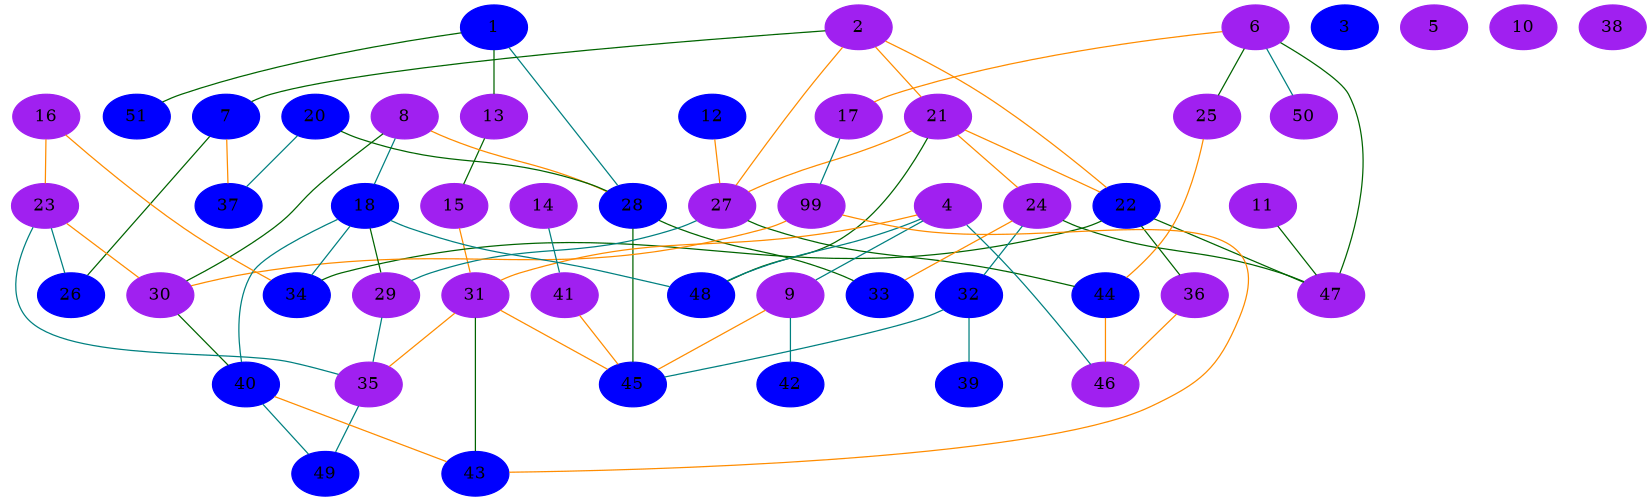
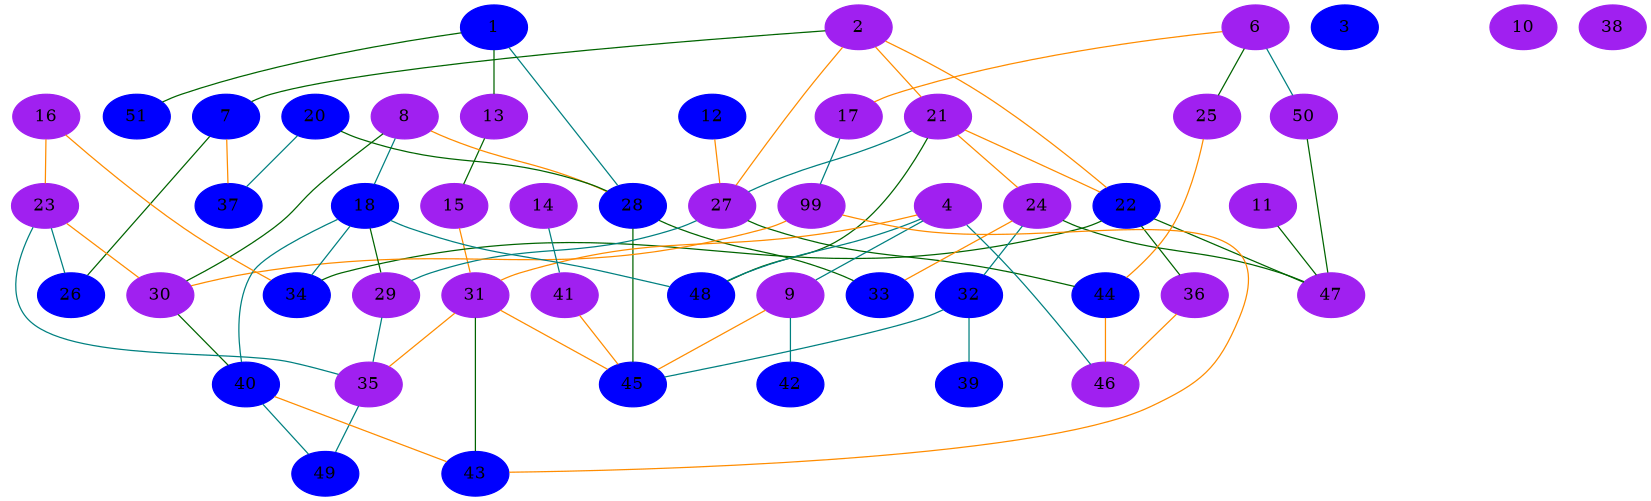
node "5": removed
edge "6" -- "47": now "50" -- "47"
edge "21" -- "27": color darkorange -> teal
